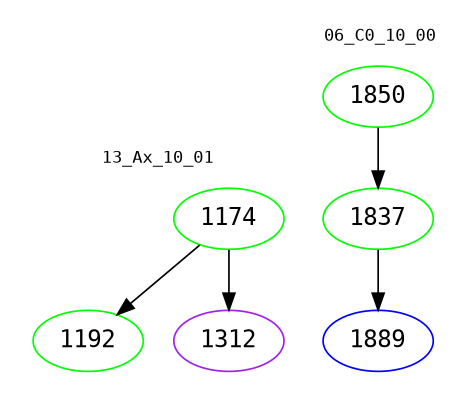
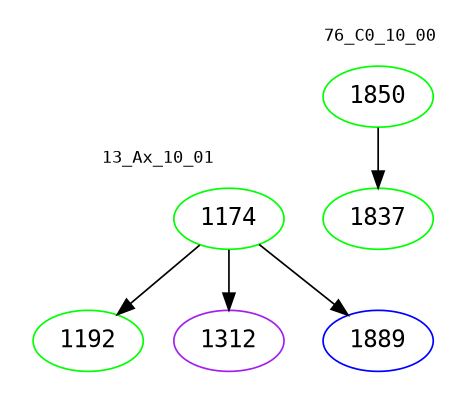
cluster "06_C0_10_00": label "06_C0_10_00" -> "76_C0_10_00"
edge "1837" -> "1889": now "1174" -> "1889"
